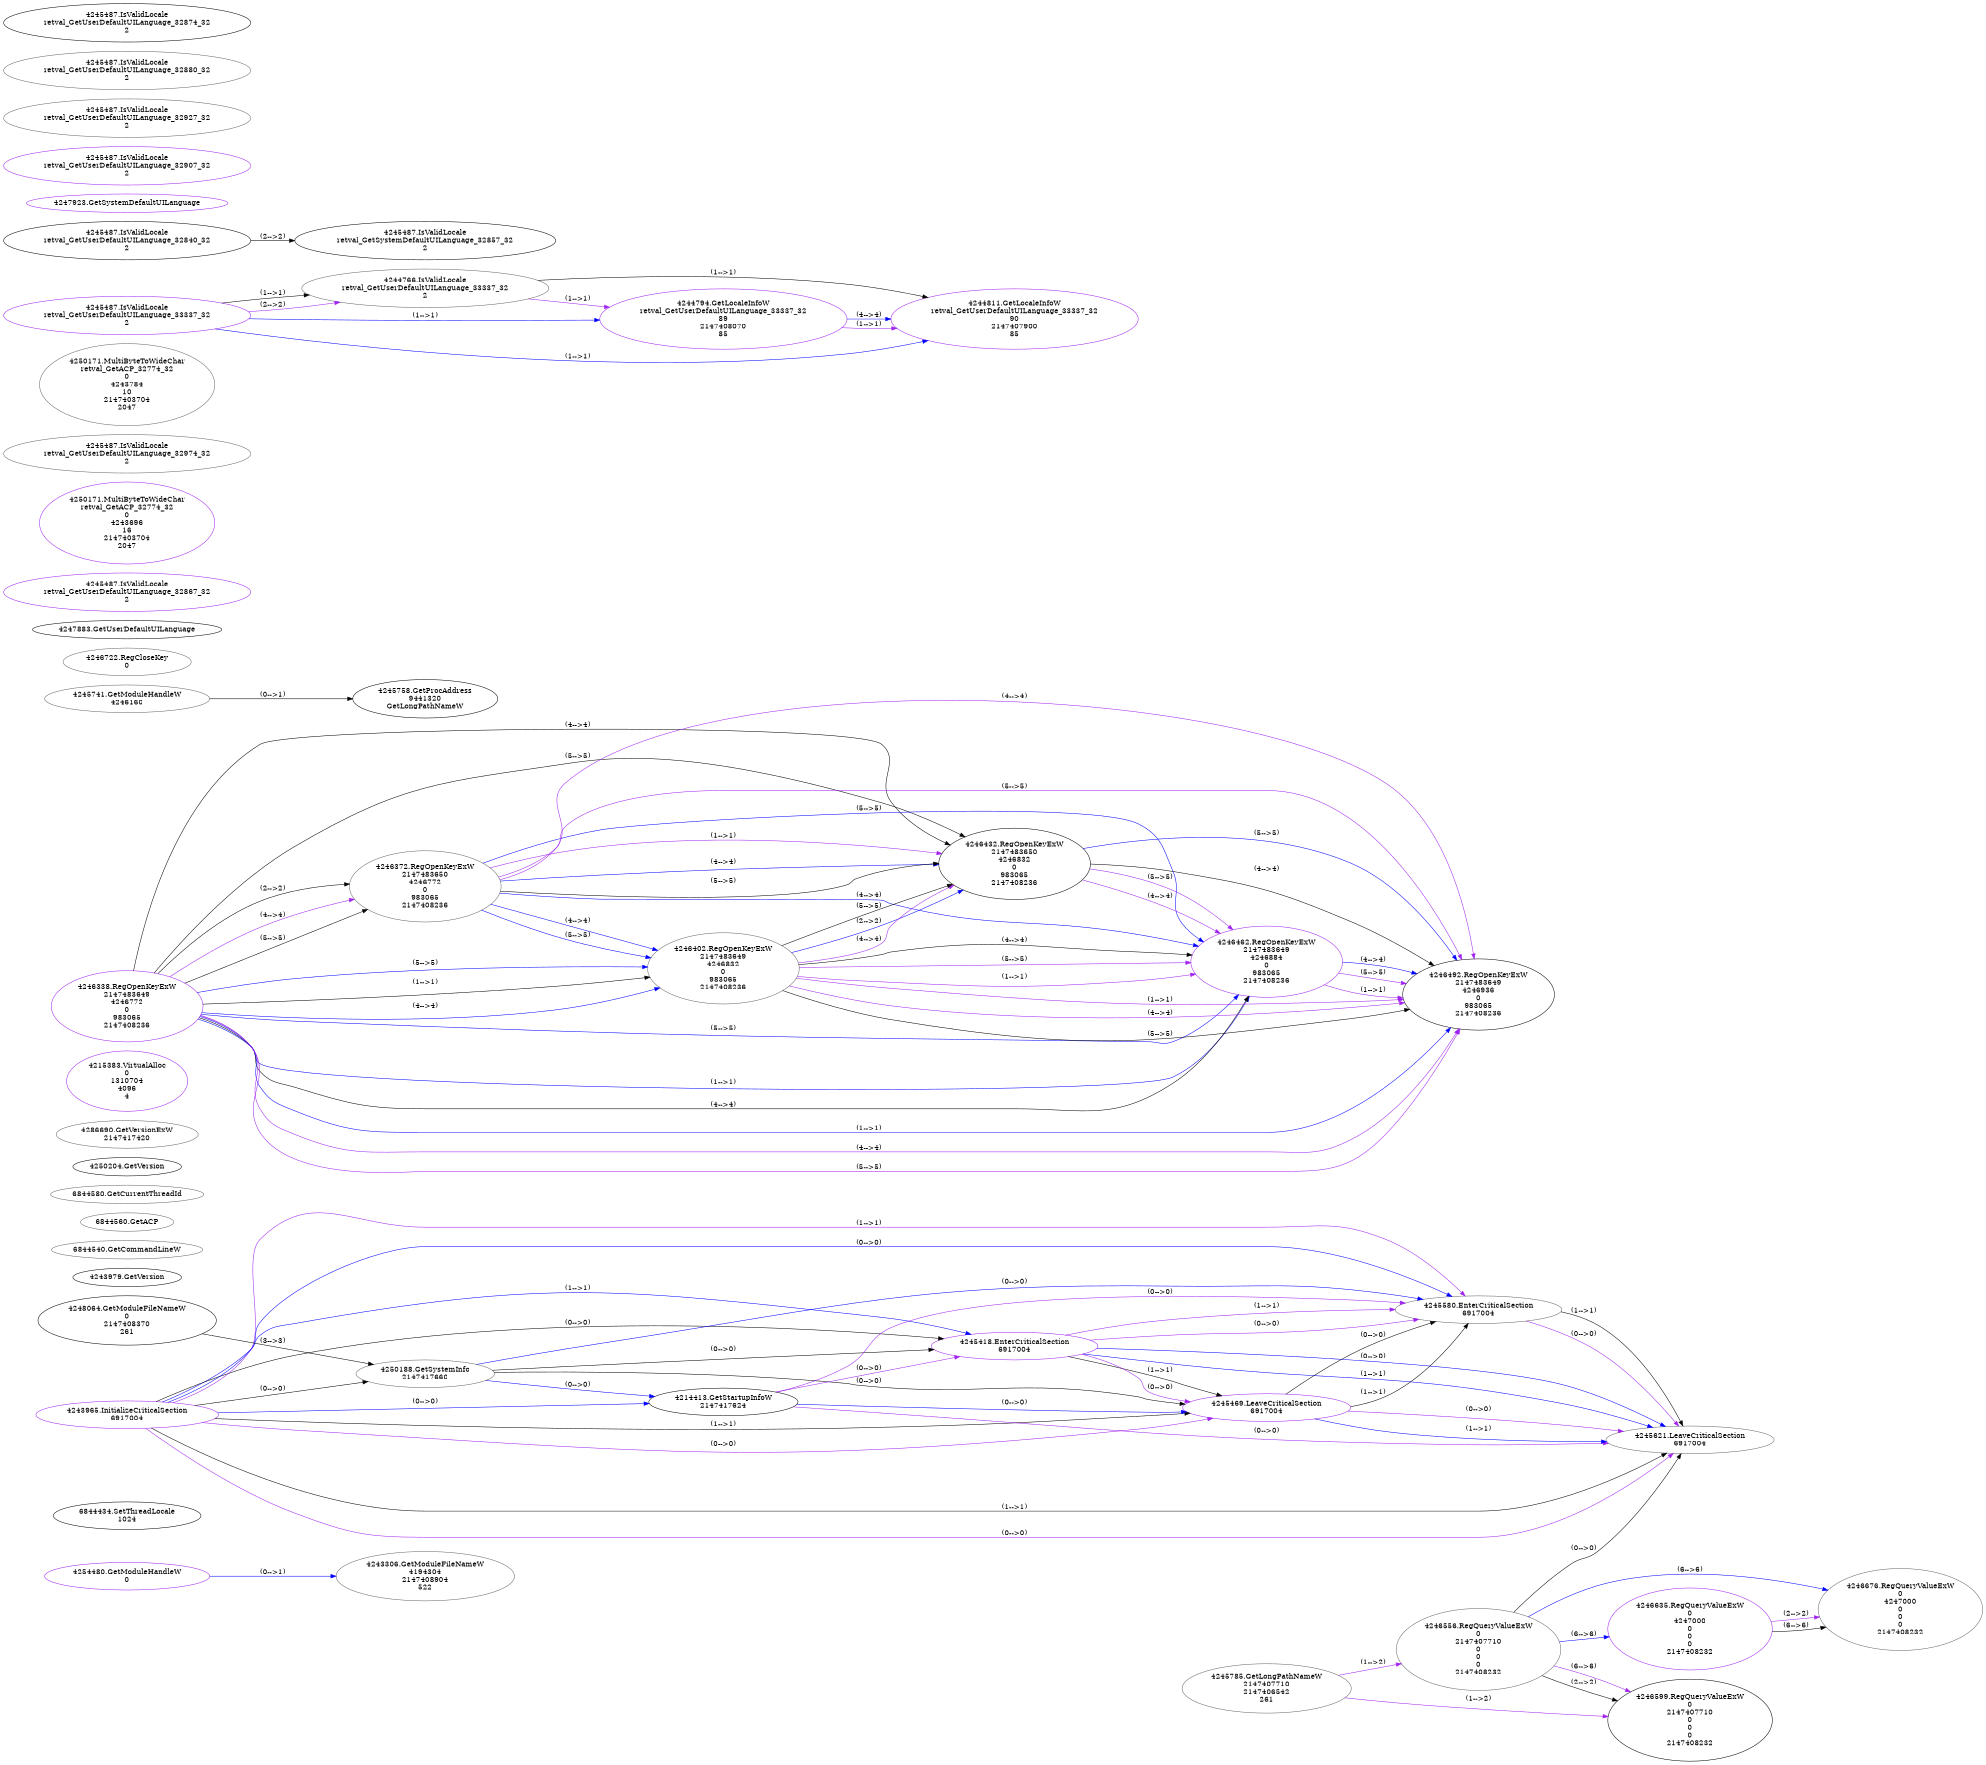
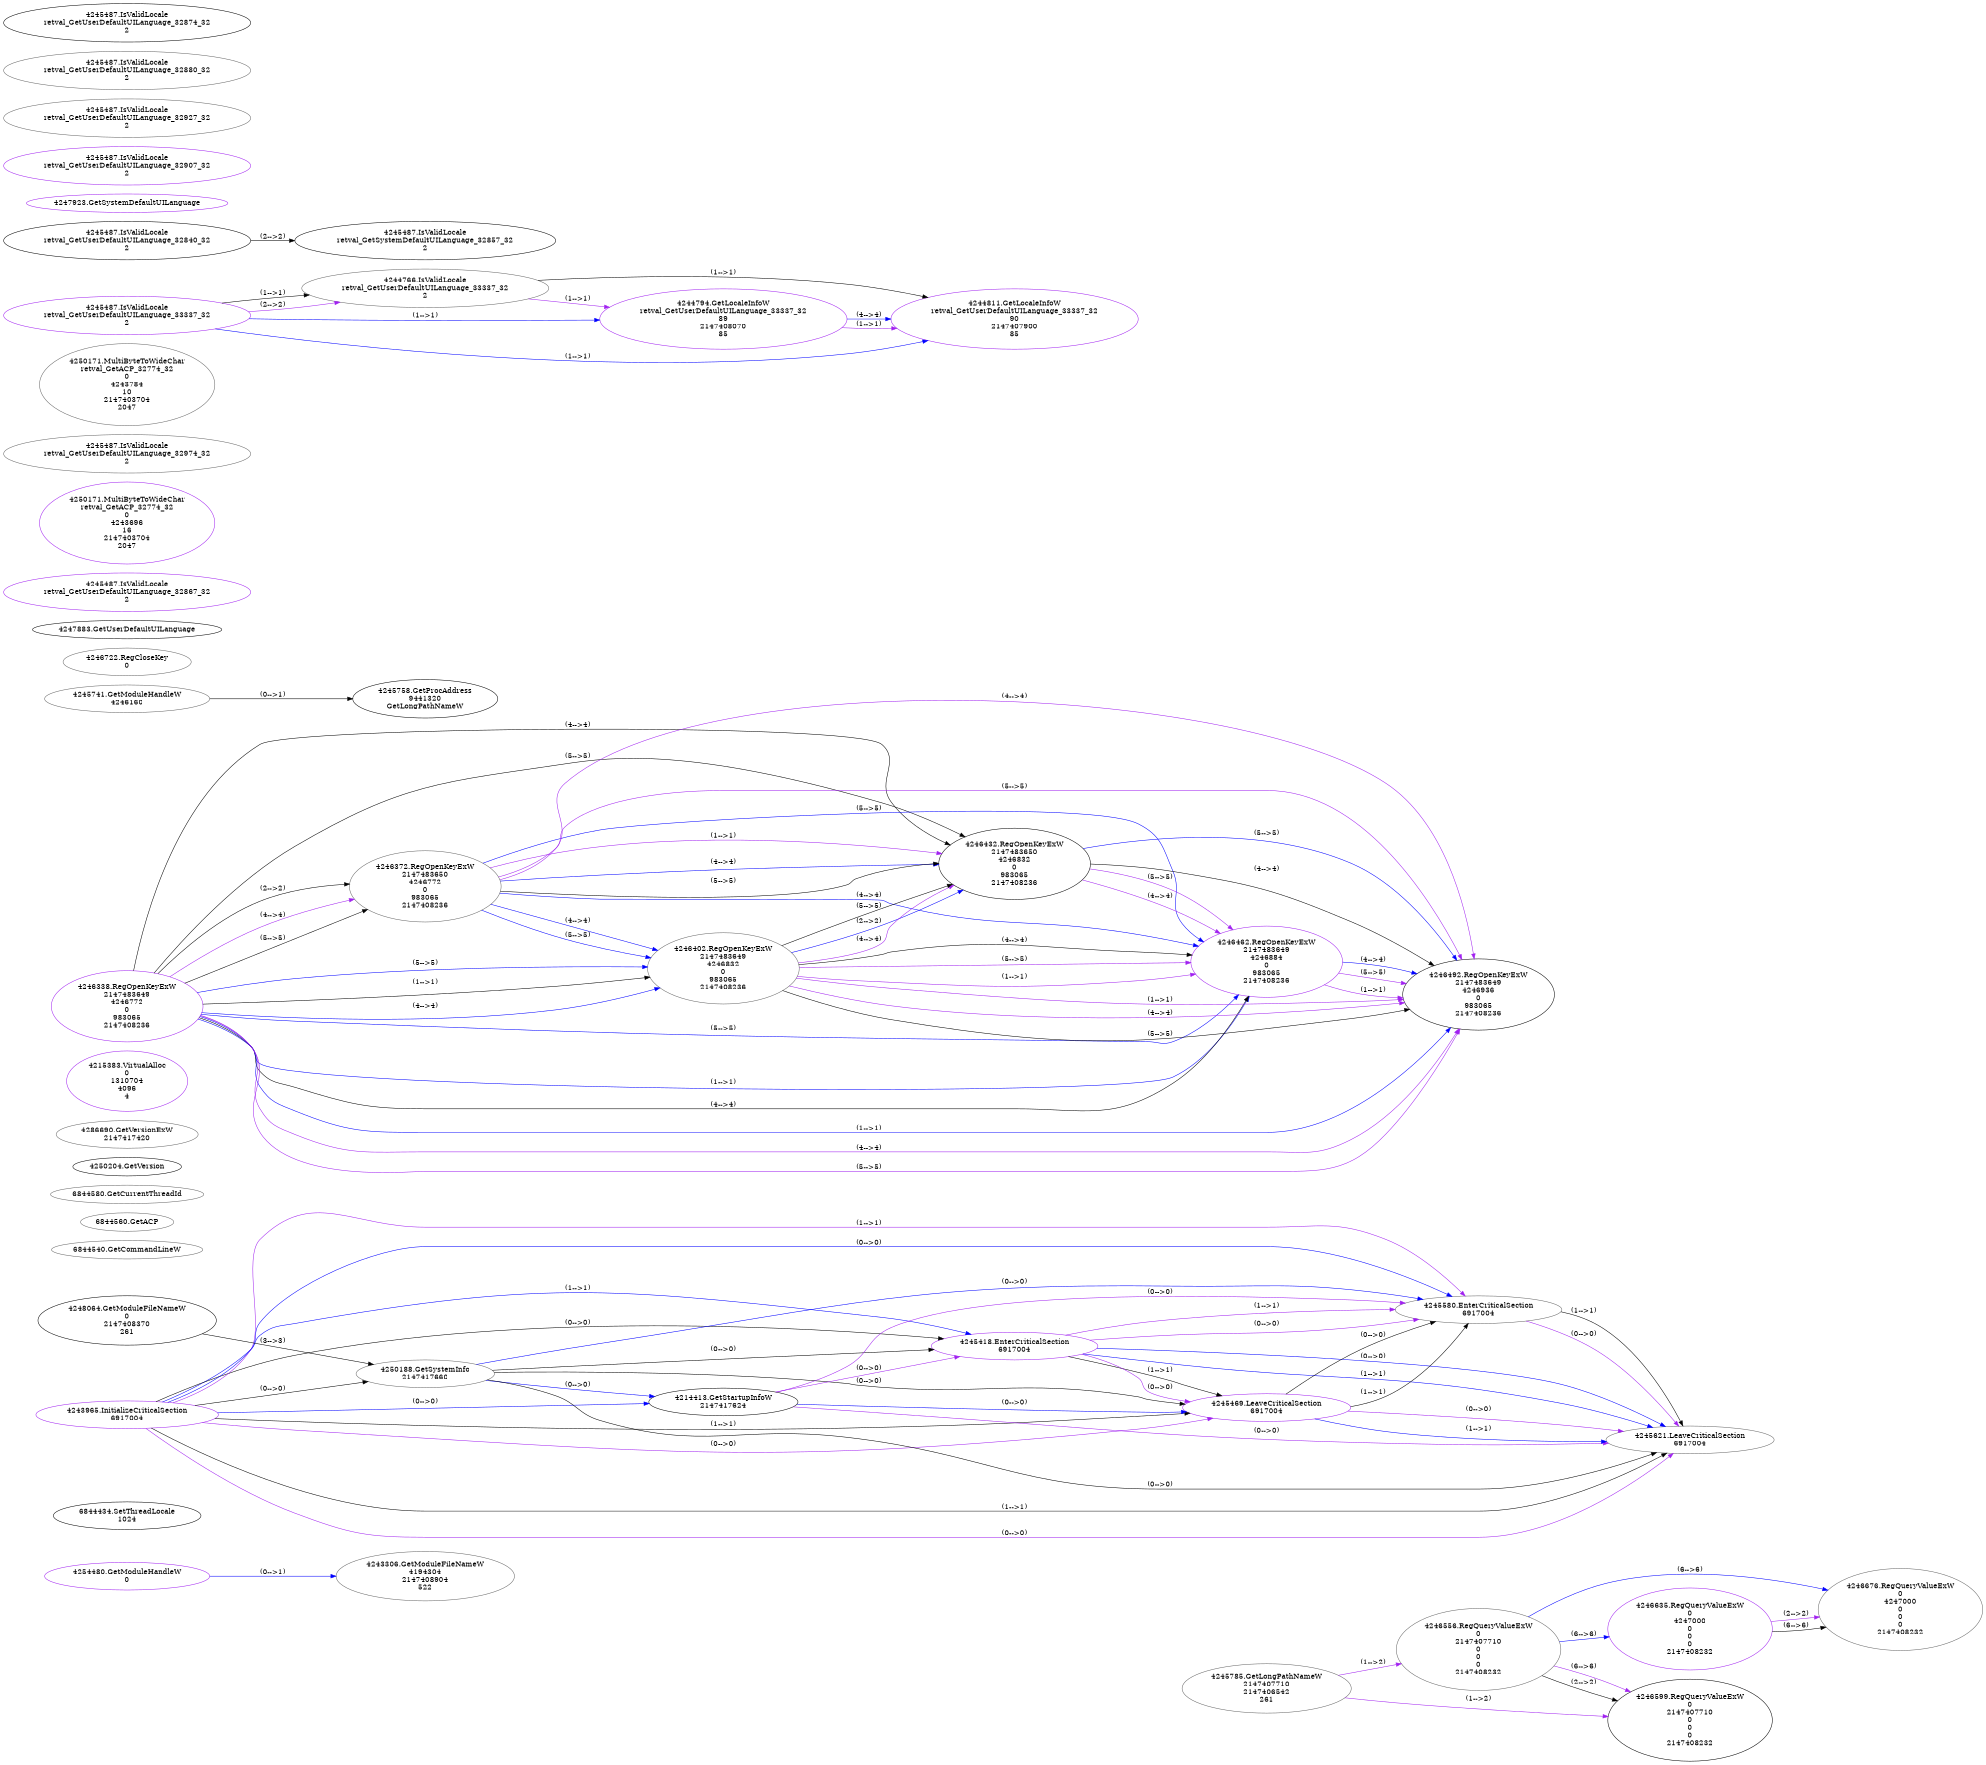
node "4243979.GetVersion": removed
edge "4246556.RegQueryValueExW 0 2147407710 0 0 0 2147408232" -> "4245621.LeaveCriticalSection 6917004": now "4250188.GetSystemInfo 2147417660" -> "4245621.LeaveCriticalSection 6917004"
